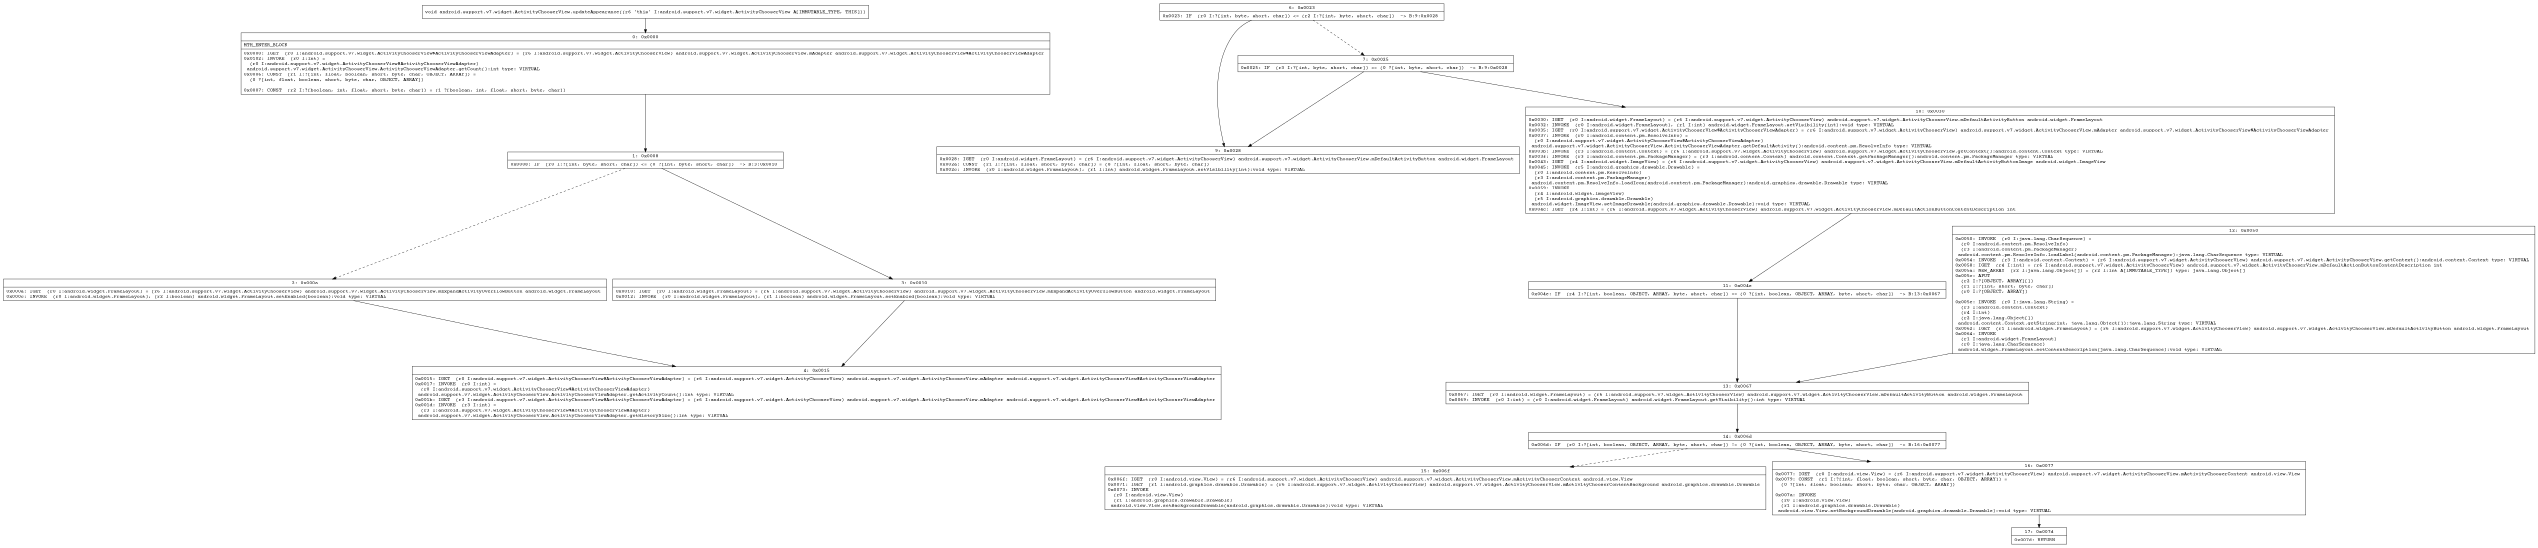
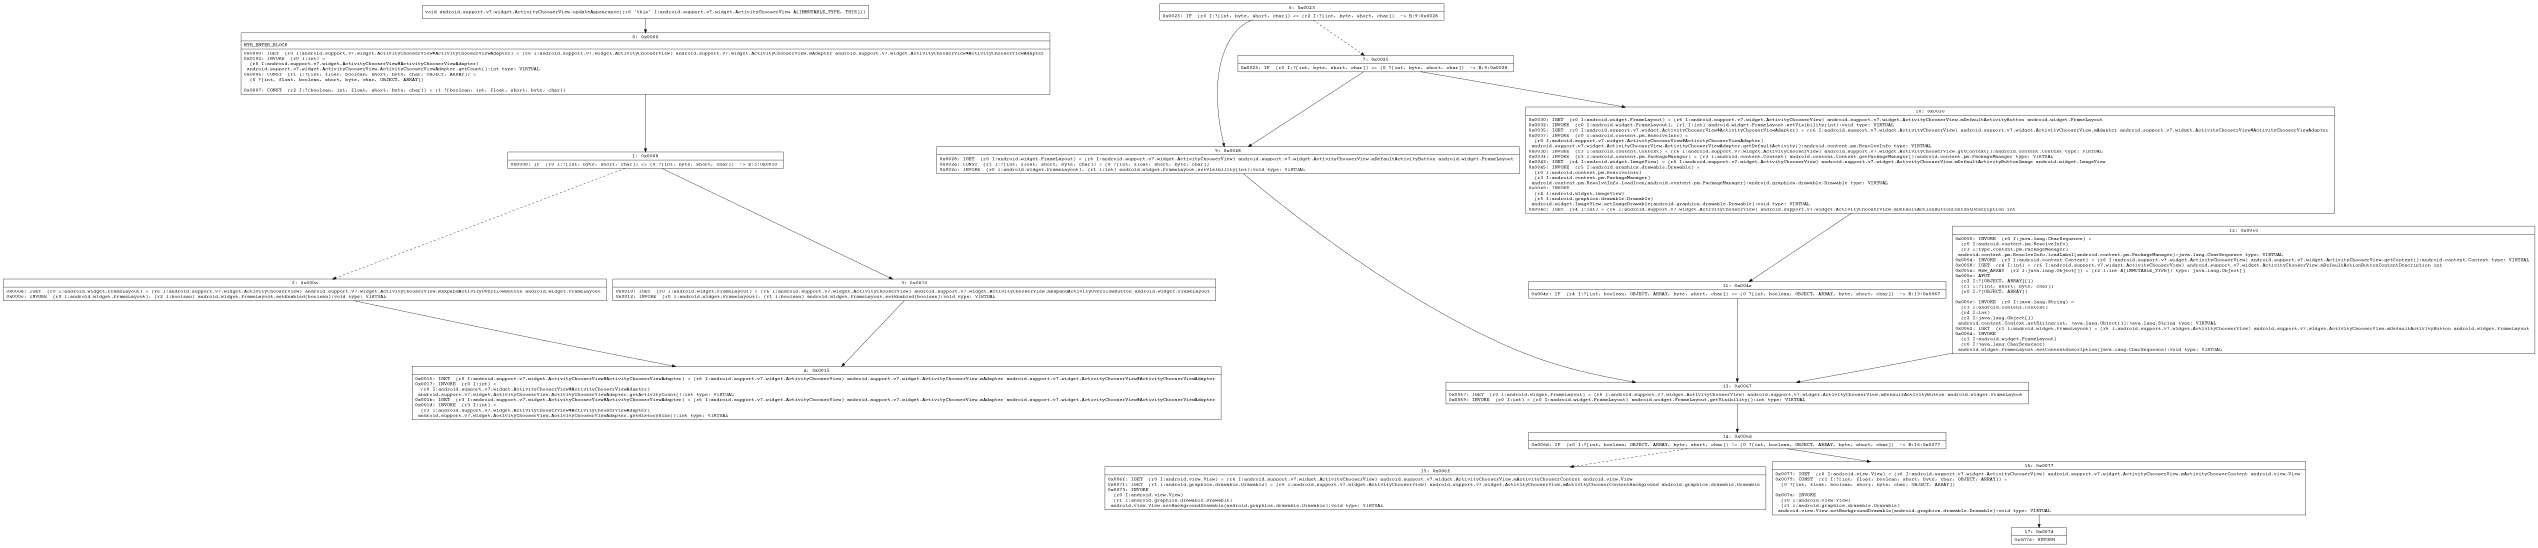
node "10: 0x0030": text "0x0059: INVOKE" -> "0x0049: INVOKE"
node "12: 0x0050": text "(r3 I:android.content.pm.PackageManager)" -> "(r3 I:type.content.pm.PackageManager)"
edge "9: 0x0028" -> "13: 0x0067": added
